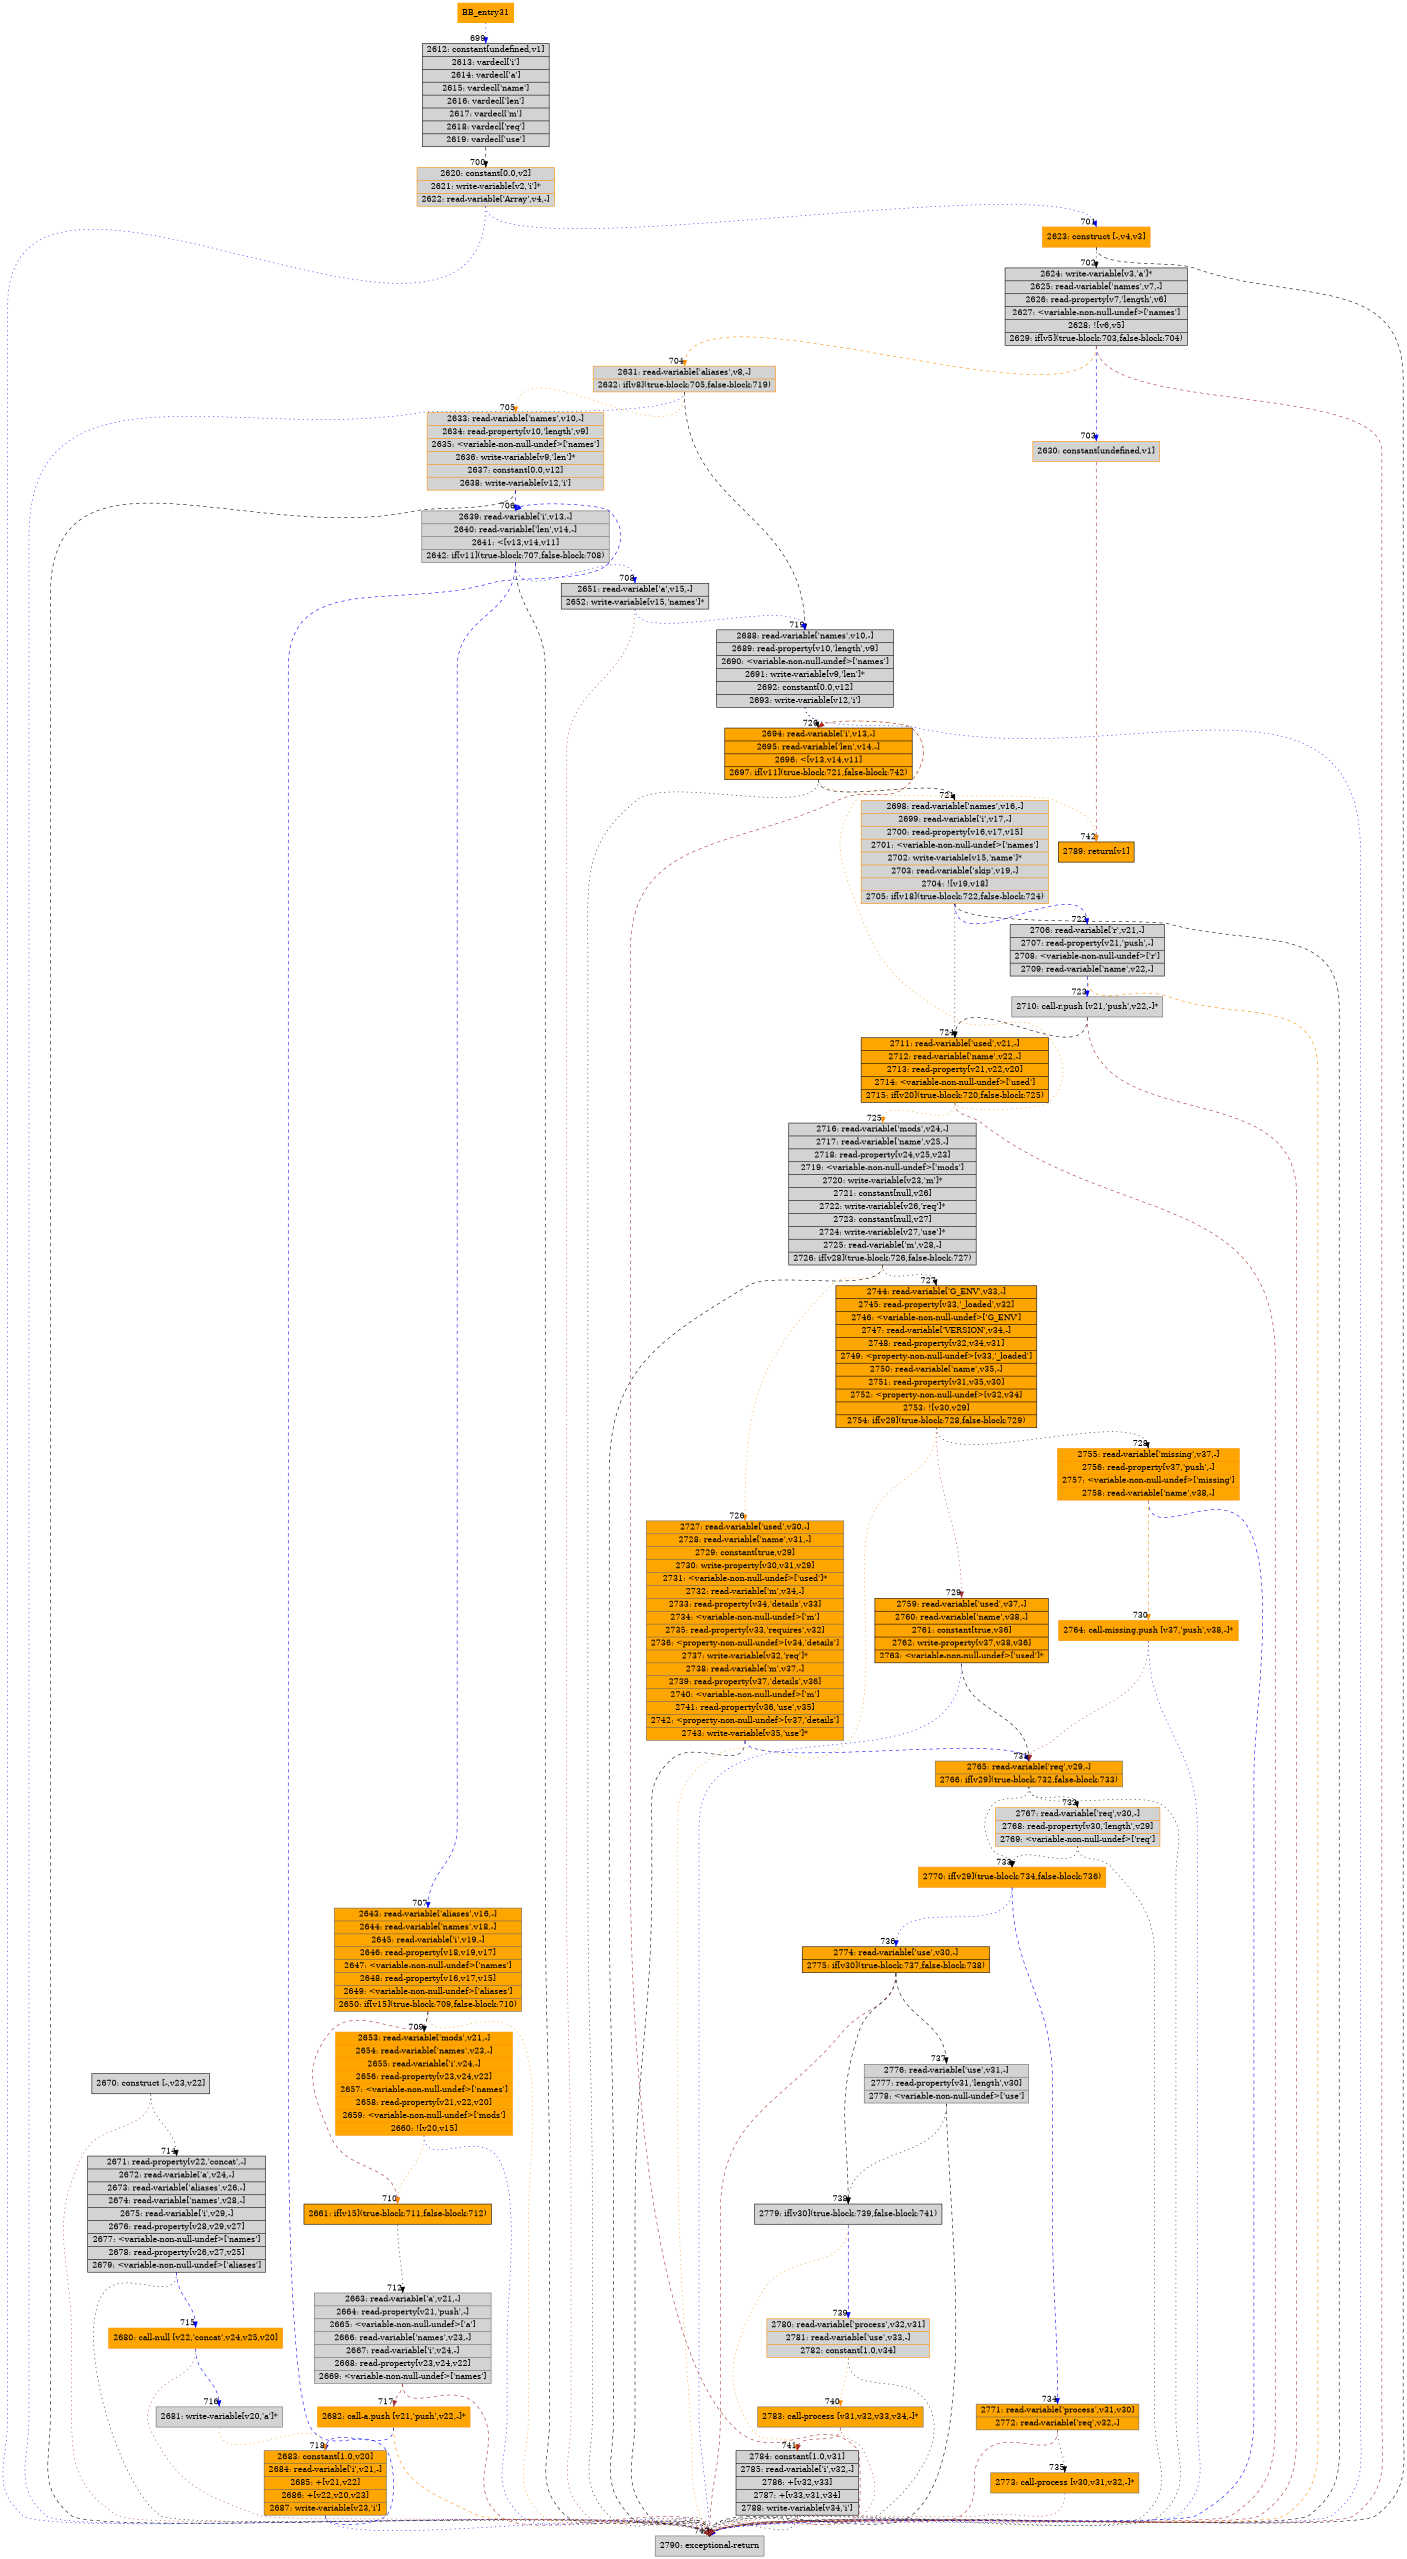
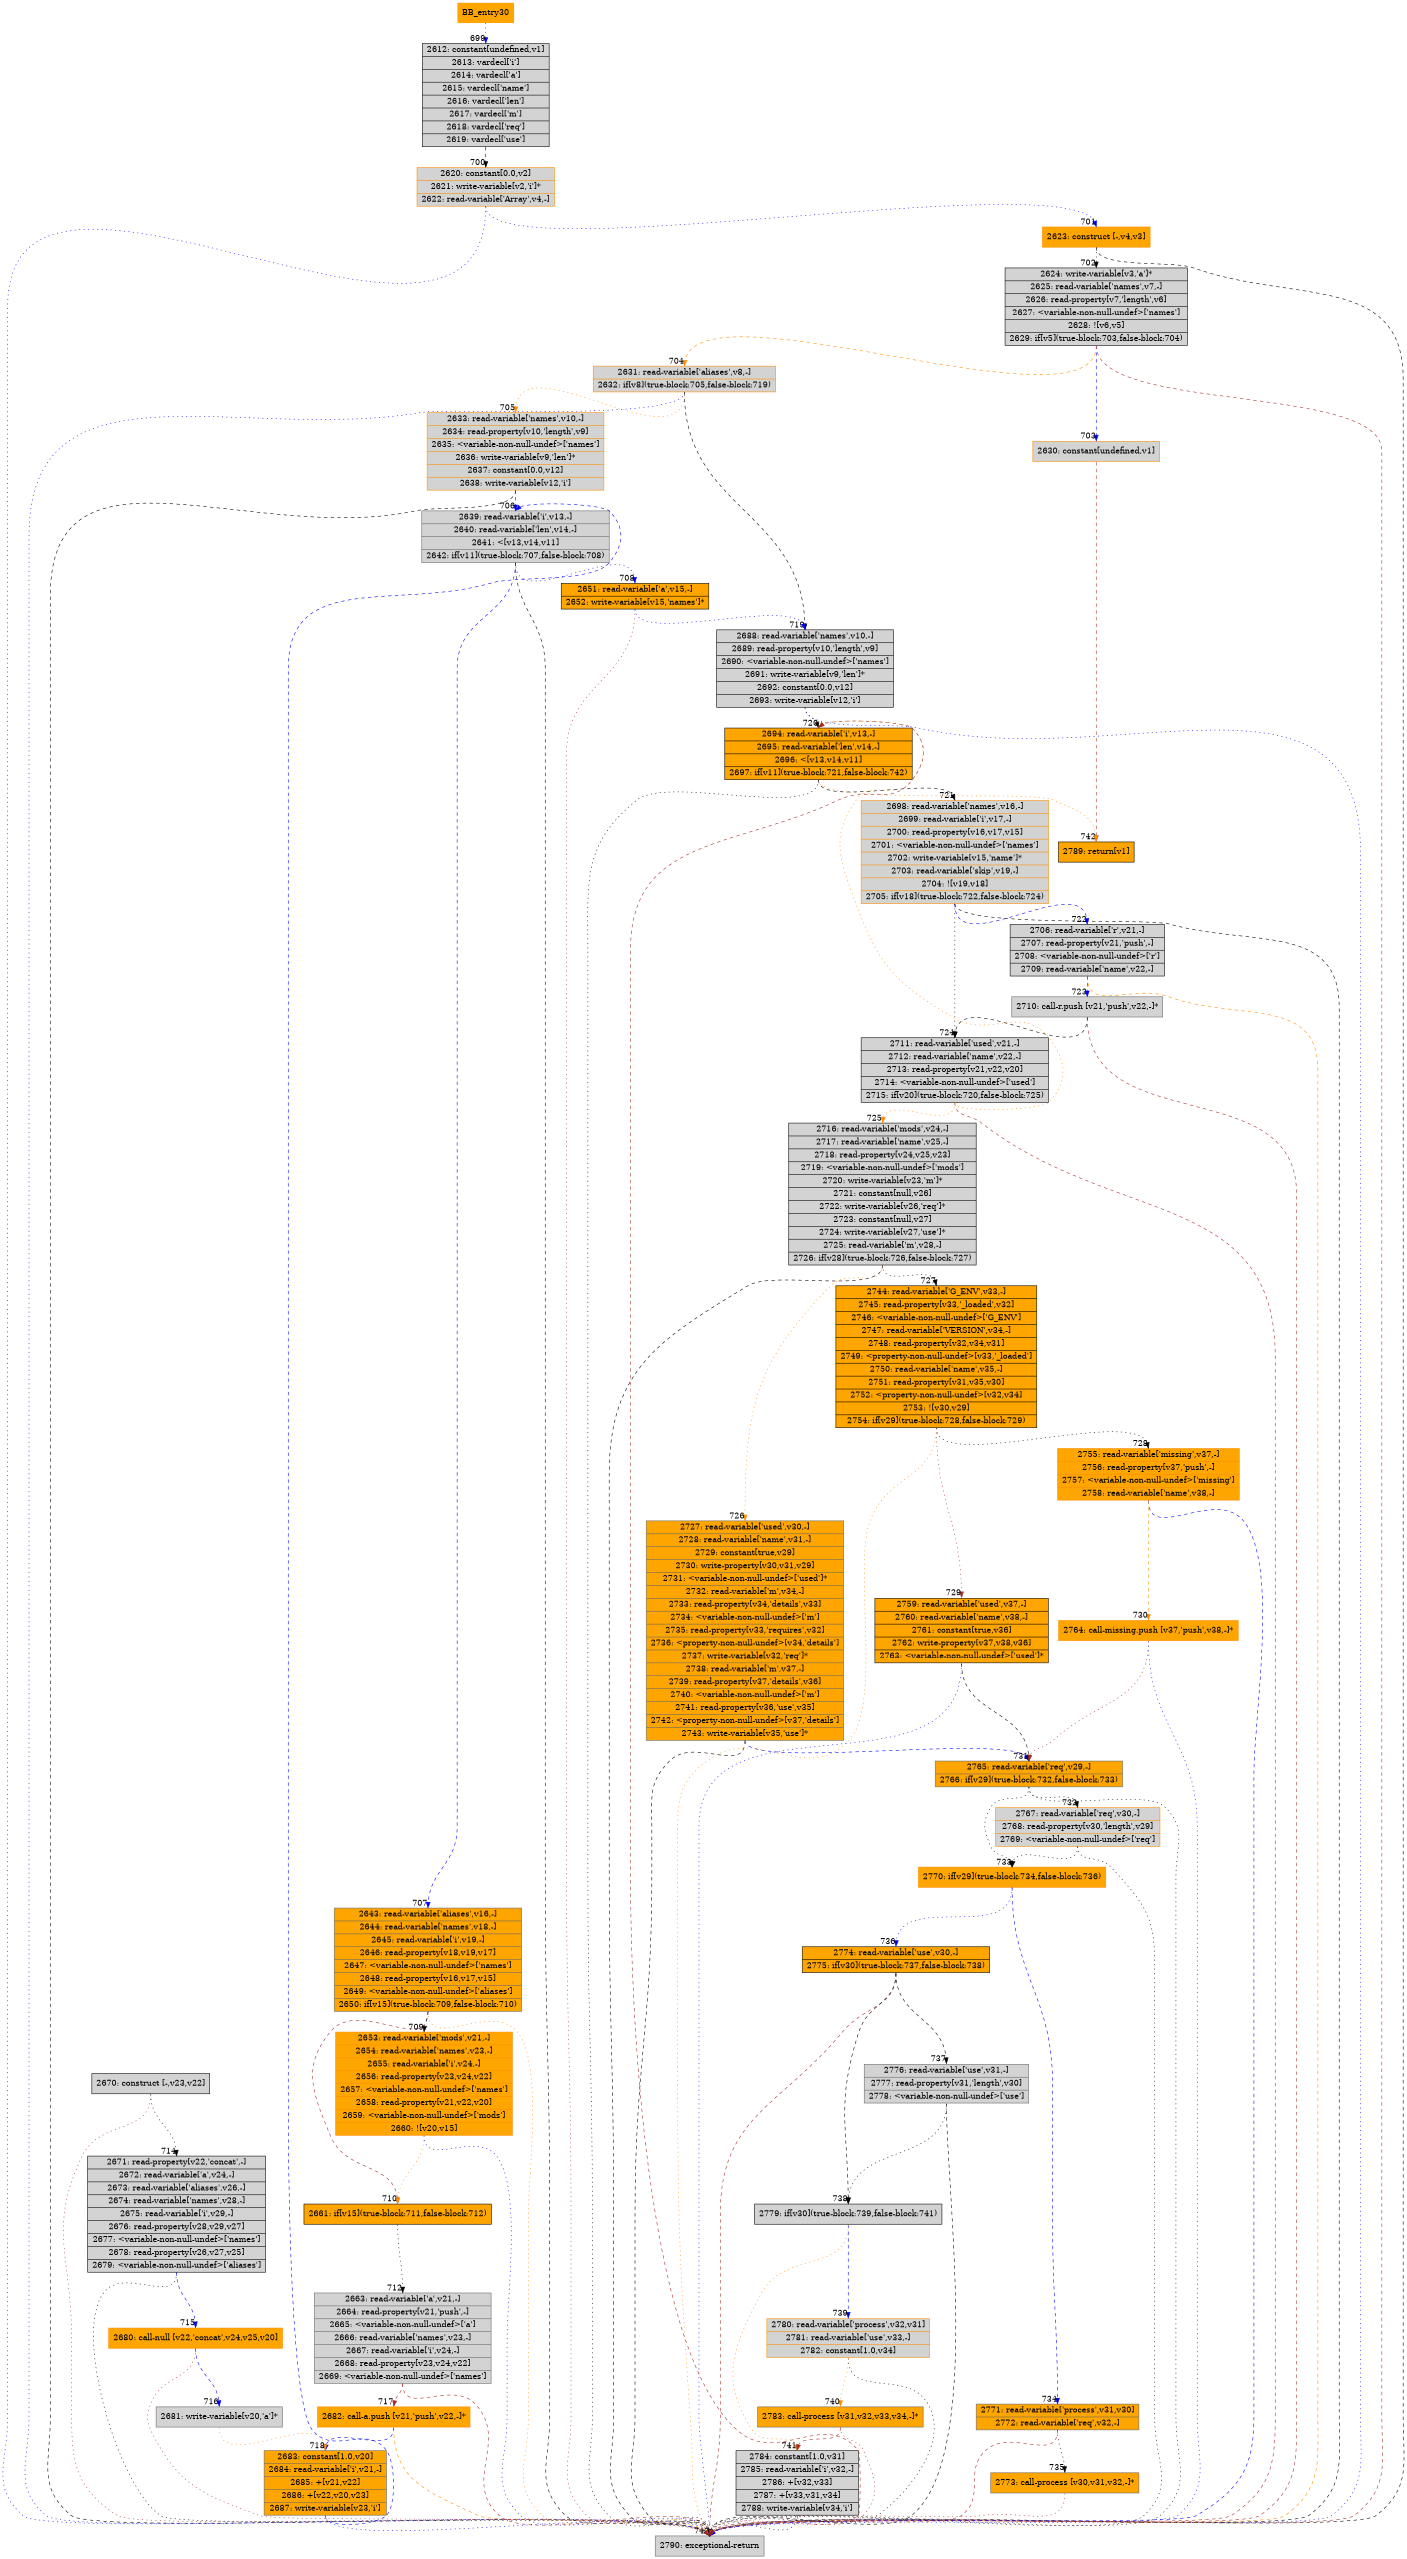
node "BB_entry31": label "BB_entry31" -> "BB_entry30"
node "2651: read-variable['a',v15,-]": fillcolor lightgrey -> orange
node "2711: read-variable['used',v21,-]": fillcolor orange -> lightgrey
